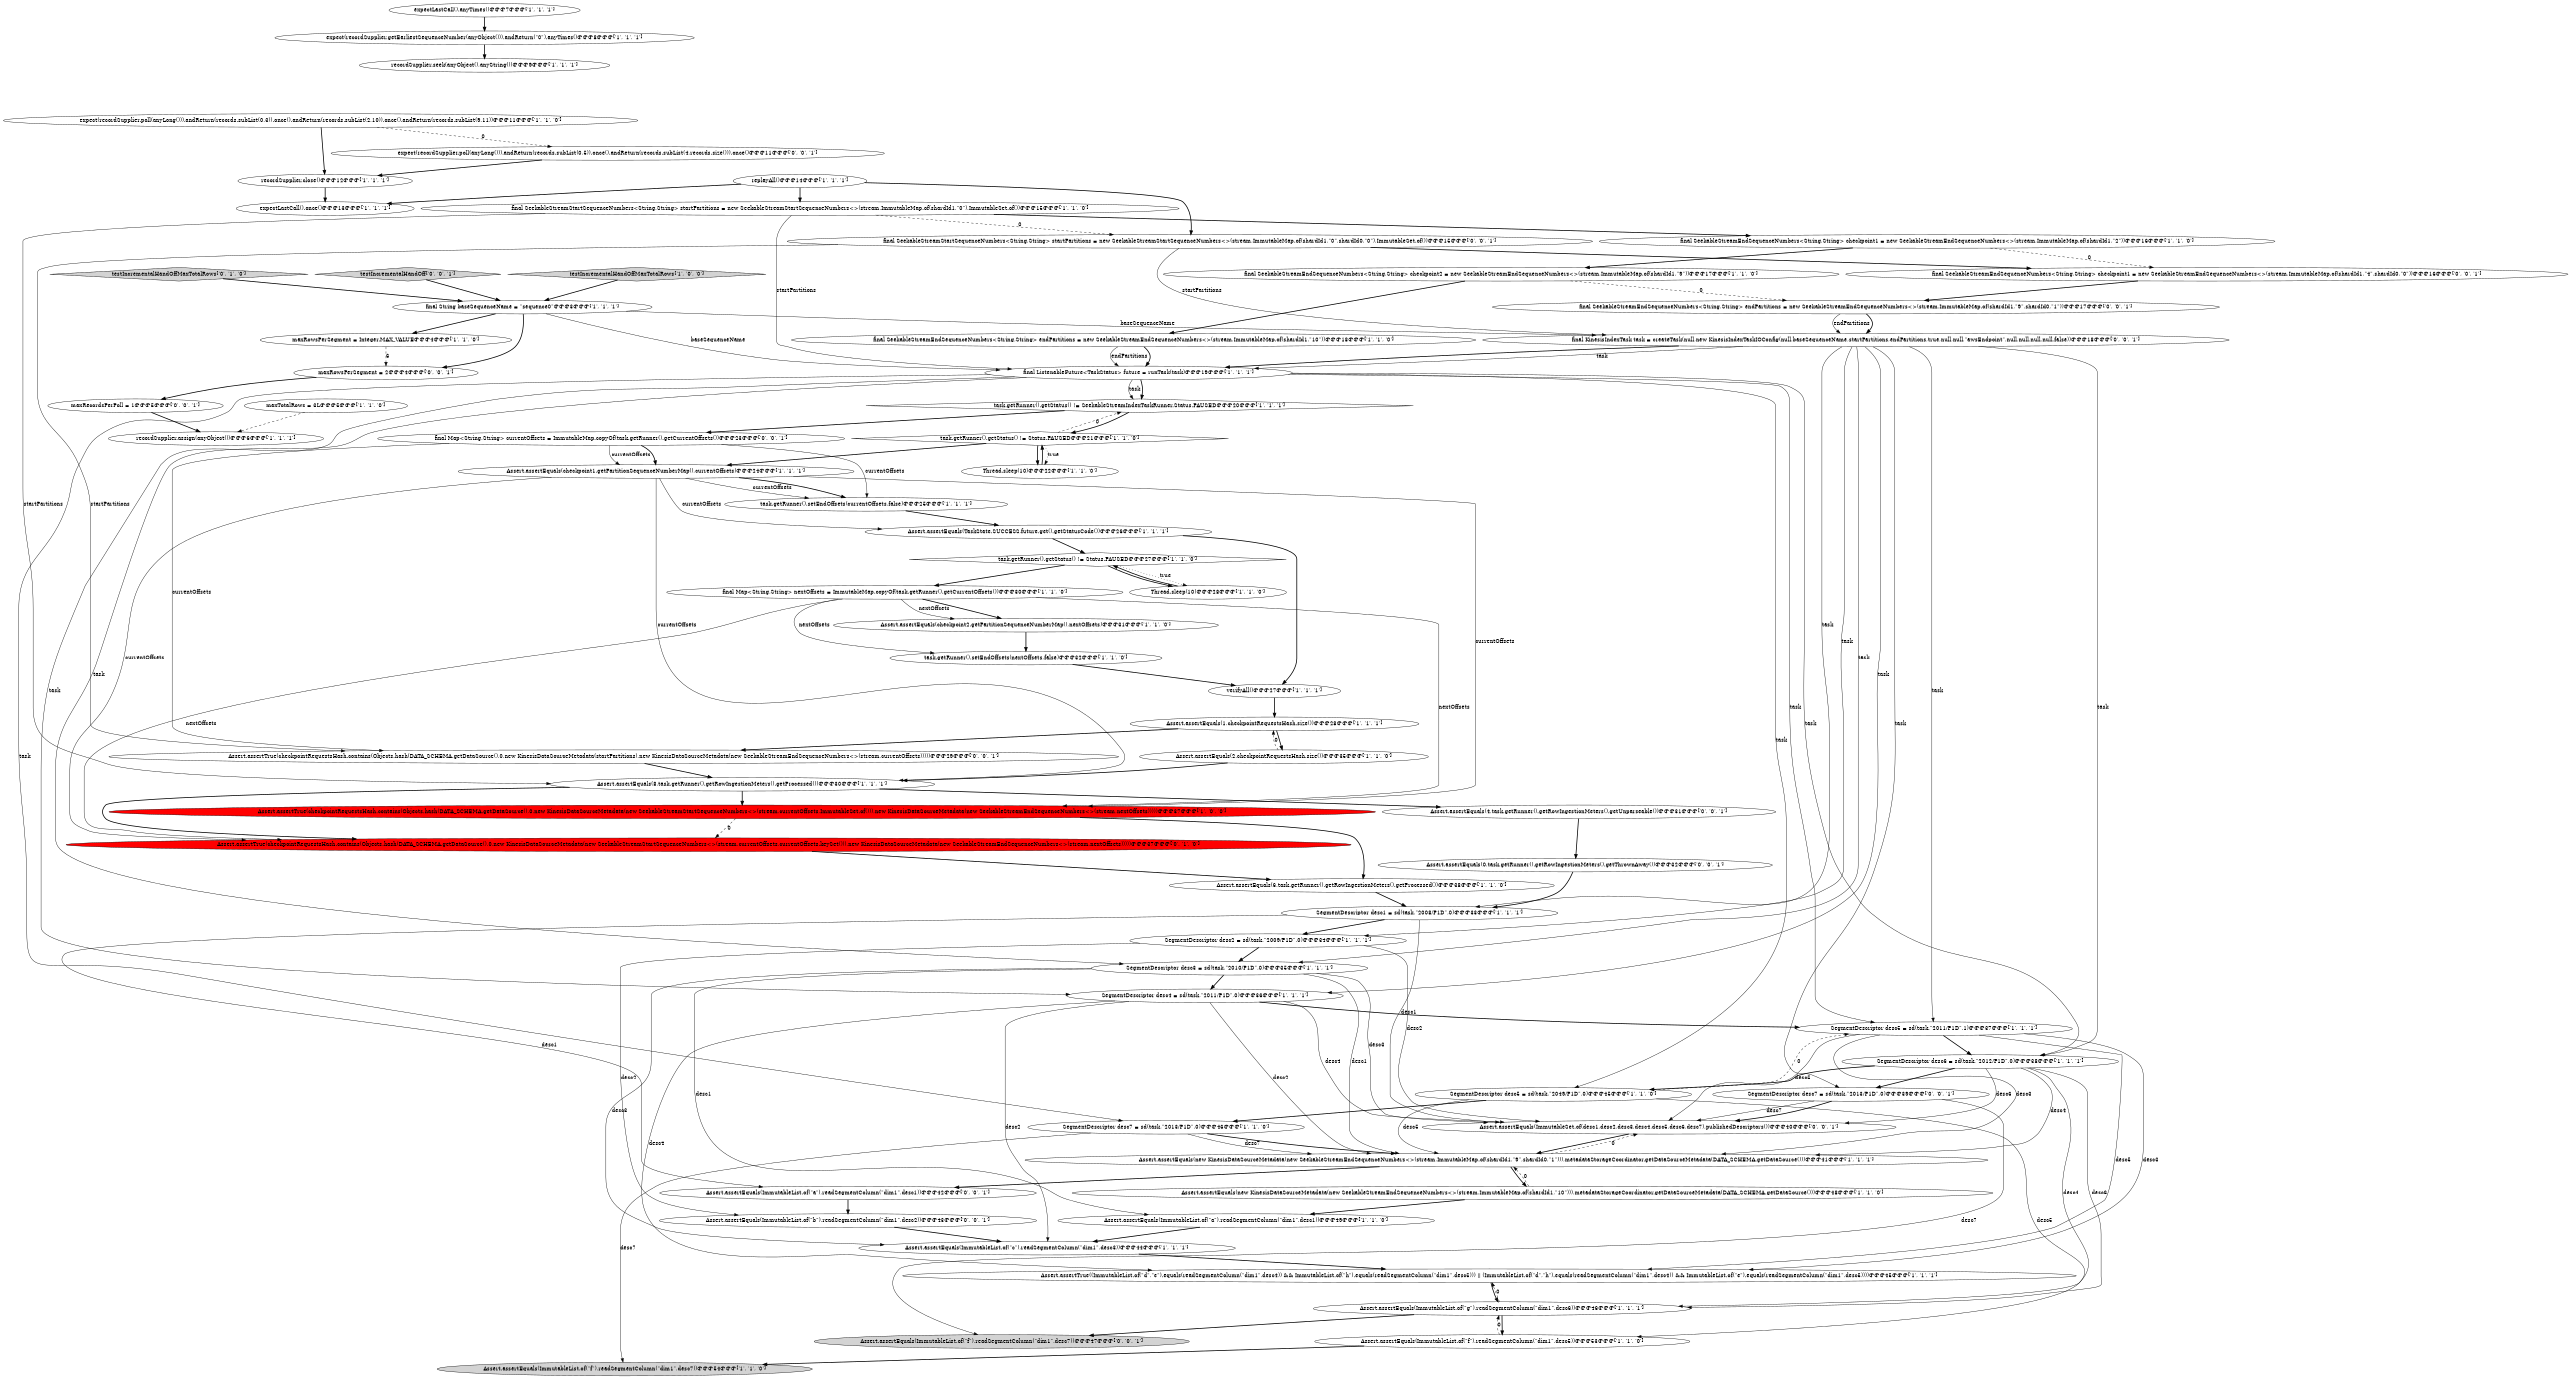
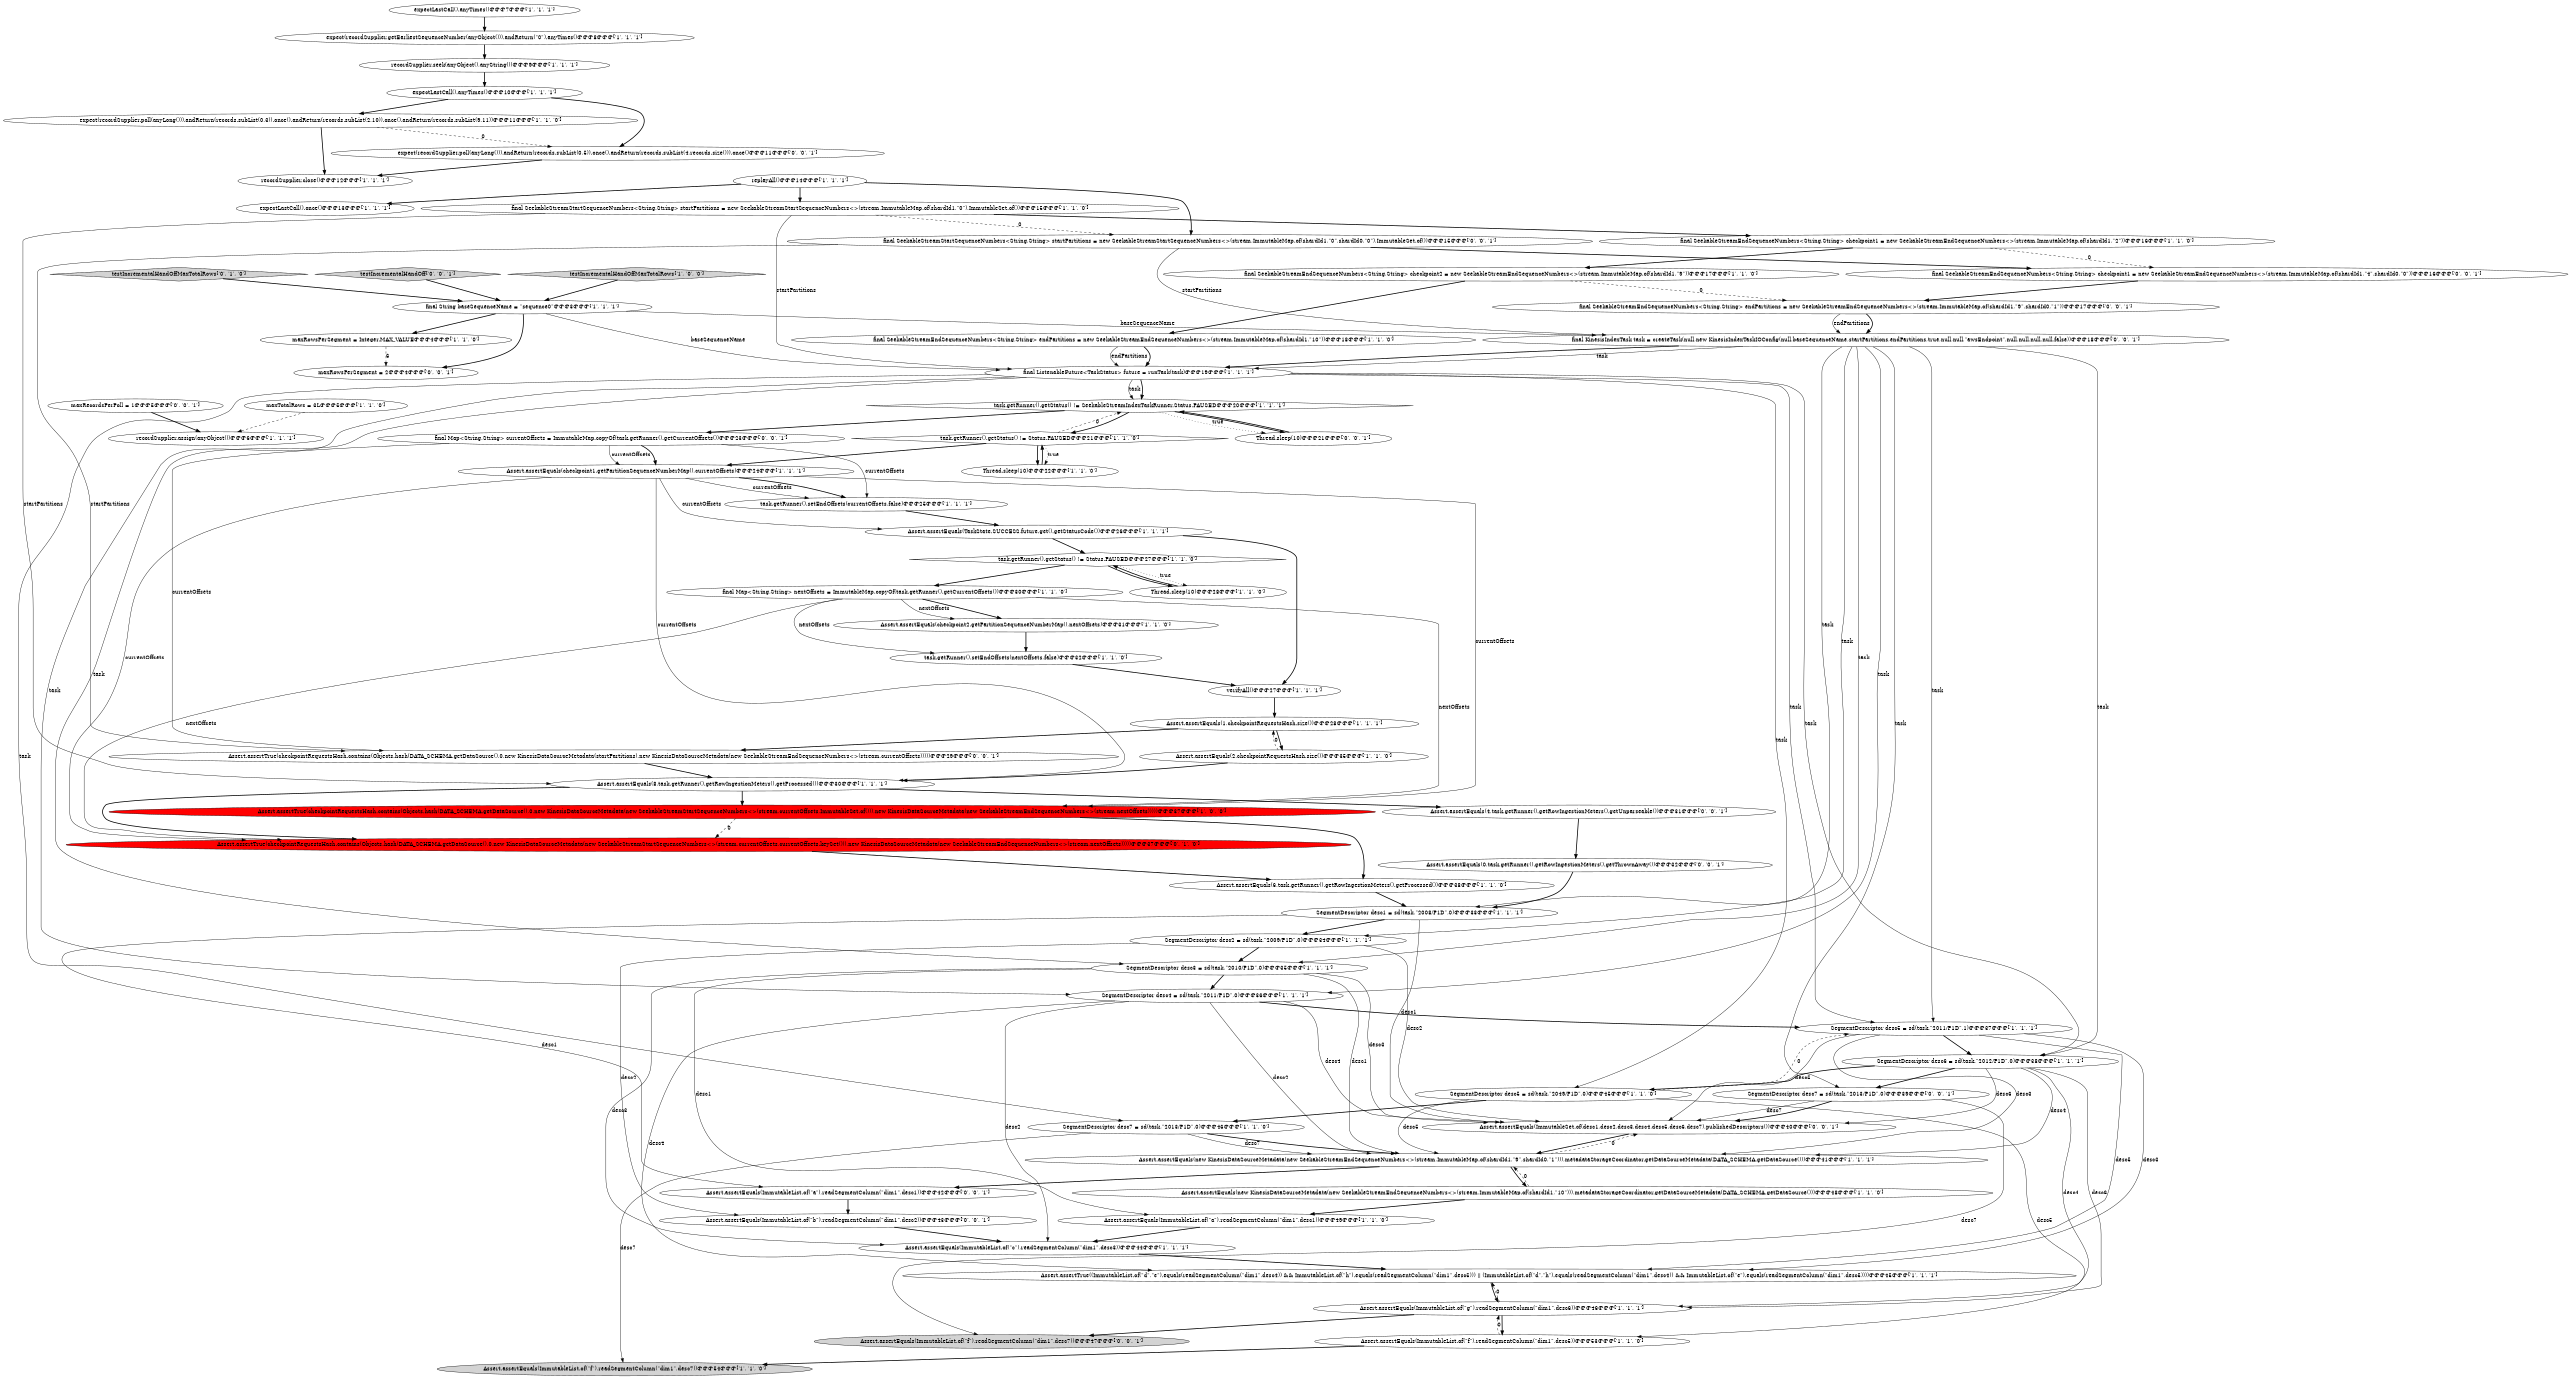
node "expectLastCall().anyTimes()@@@10@@@['1', '1', '1']": added
edge "recordSupplier.close()@@@12@@@['1', '1', '1']" -> "expectLastCall().once()@@@13@@@['1', '1', '1']": removed
edge "maxRowsPerSegment = 2@@@4@@@['0', '0', '1']" -> "maxRecordsPerPoll = 1@@@5@@@['0', '0', '1']": removed
node "Thread.sleep(10)@@@21@@@['0', '0', '1']": added
